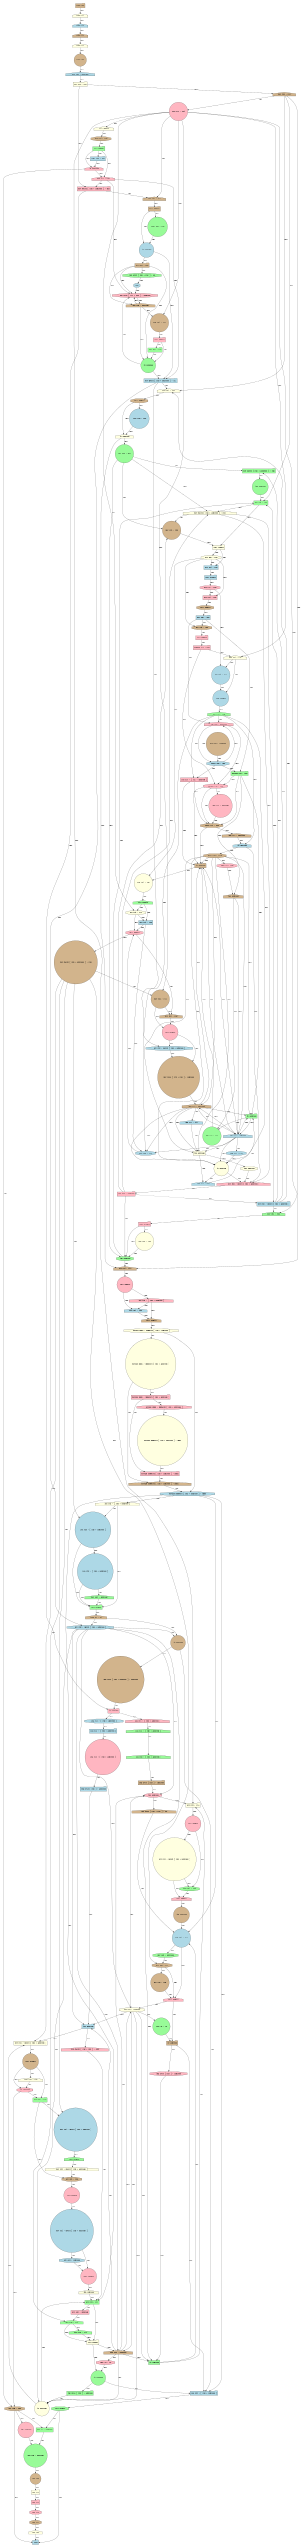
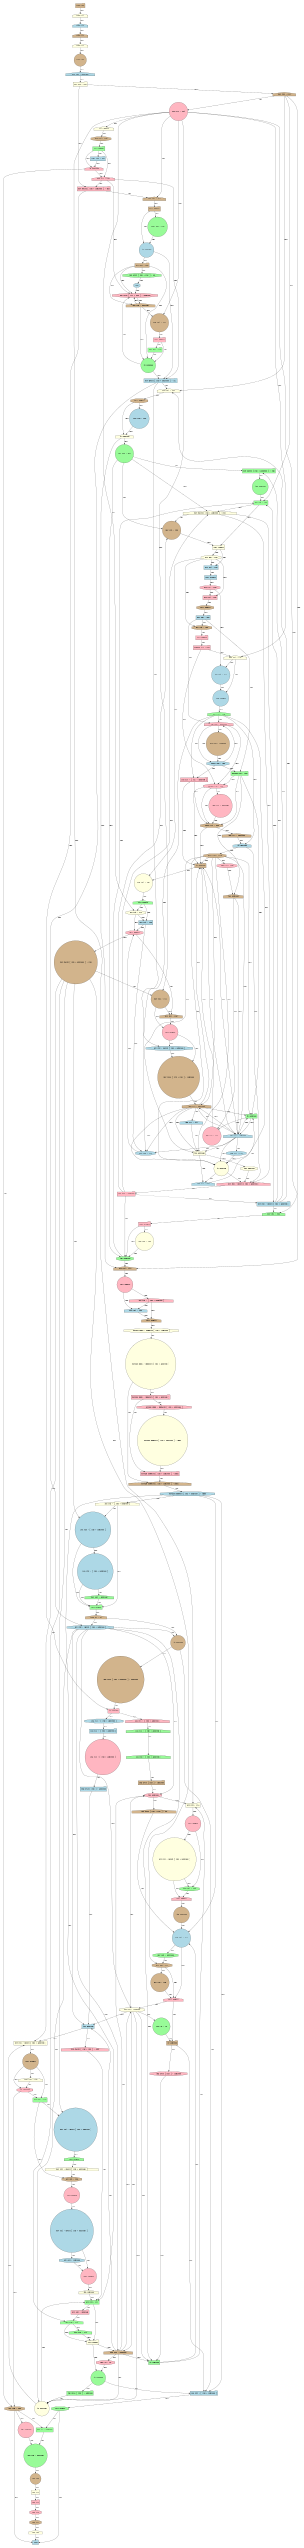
edge "cmp ebx , address" -> "mov eax , address": added, label "CFG"
node "cmp r12 , r13": fillcolor palegreen -> lightpink
edge "movups xmm0 , xmmword [ rsp + address ]" -> "movaps xmmword [ rsp + address ] , xmm0": removed, label "DFG"
